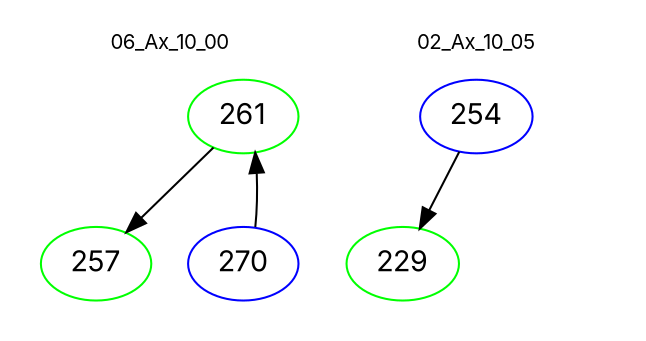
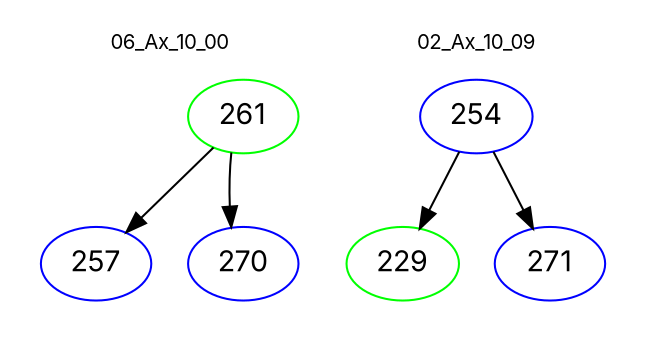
cluster "02_Ax_10_05": label "02_Ax_10_05" -> "02_Ax_10_09"
edge "270" -> "261": reversed
node "257": color green -> blue
node "271": added
